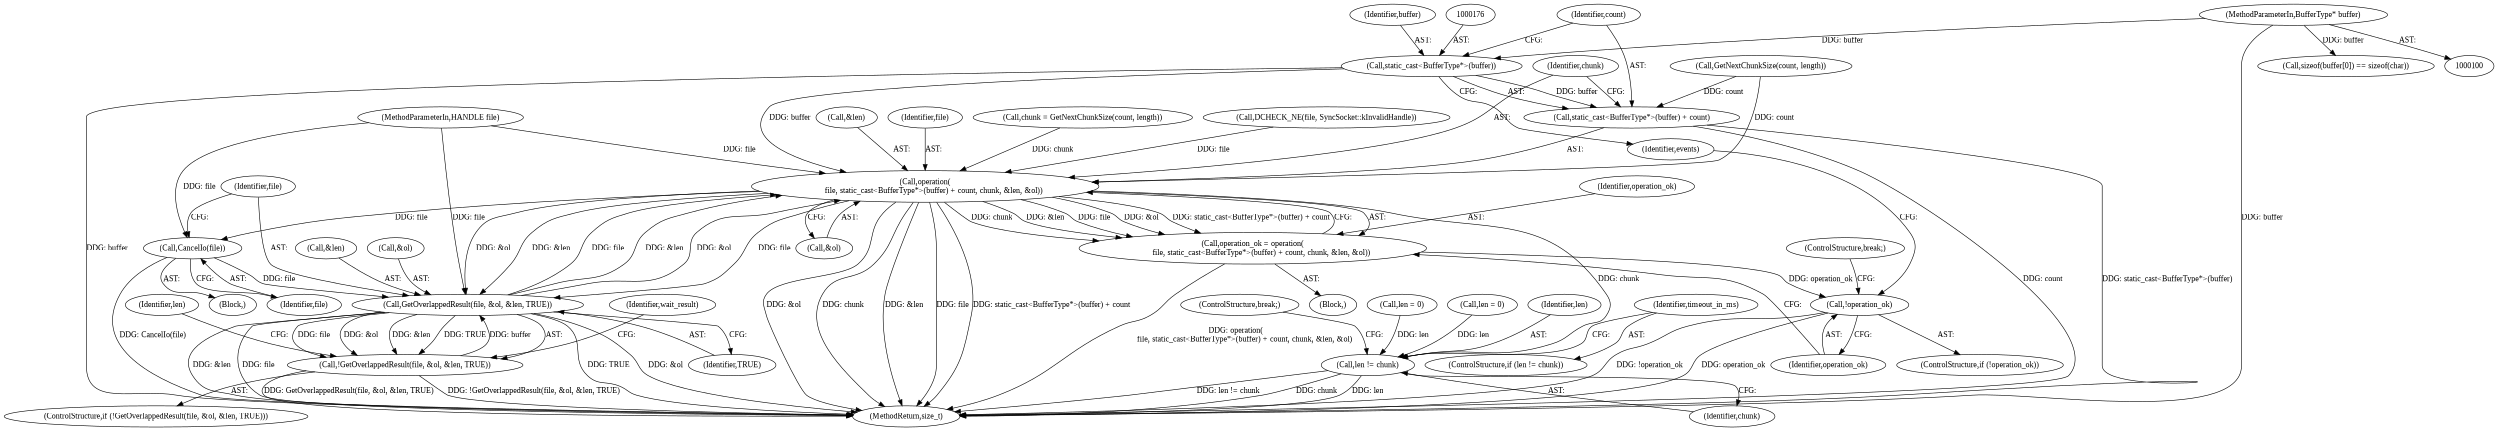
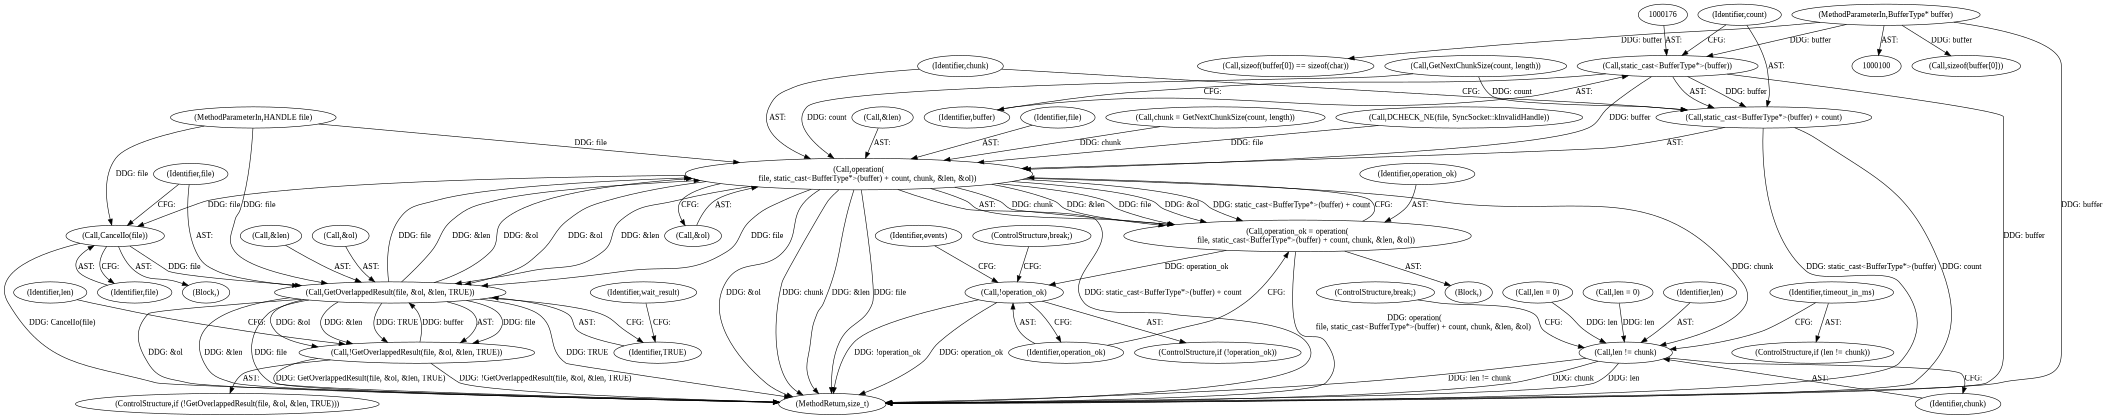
node "(Call,sizeof(buffer[0]))": added
edge "(Call,static_cast<BufferType*>(buffer))" -> "(Identifier,events)": now "(Call,static_cast<BufferType*>(buffer))" -> "(Identifier,buffer)"
edge "(Identifier,wait_result)" -> "(Call,!GetOverlappedResult(file, &ol, &len, TRUE))": now "(Identifier,wait_result)" -> "(Identifier,TRUE)"
